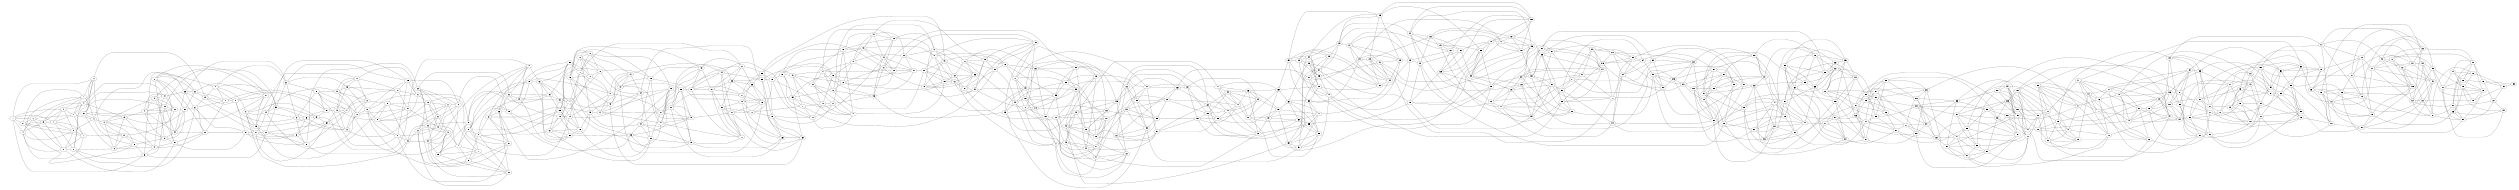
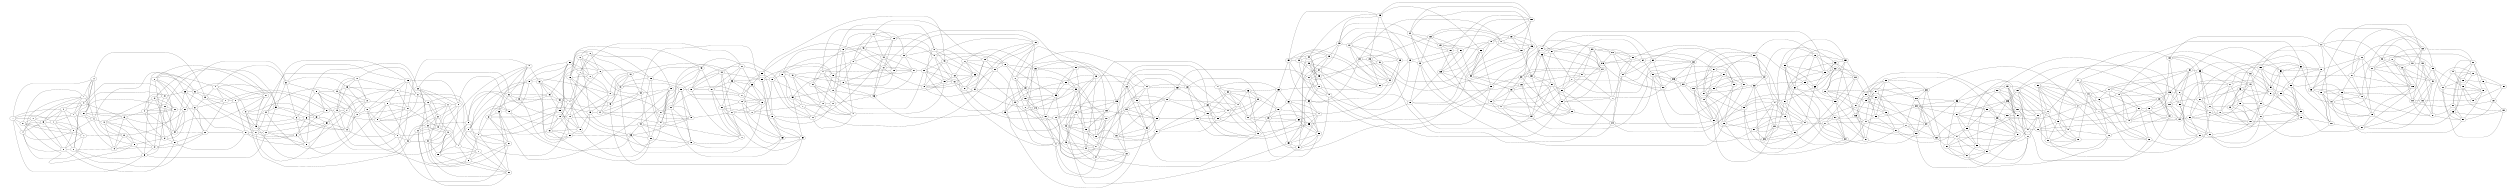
node "500": removed
